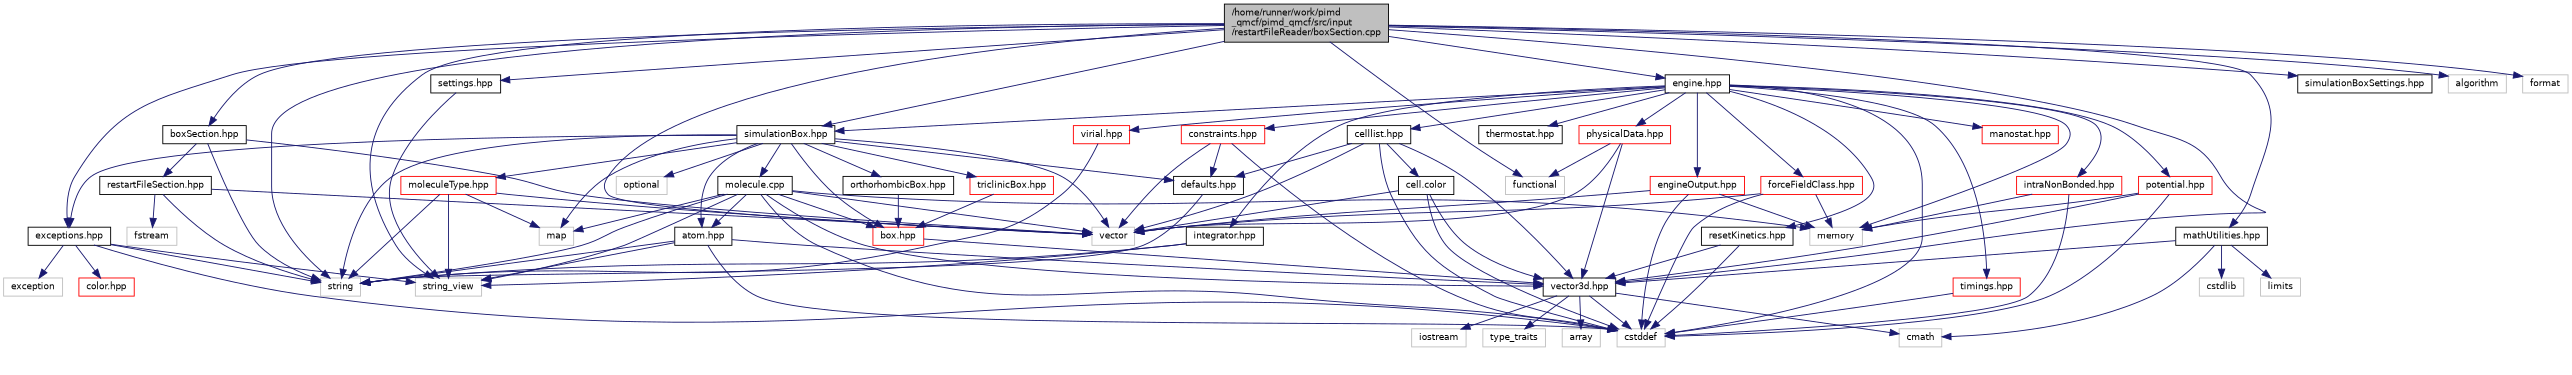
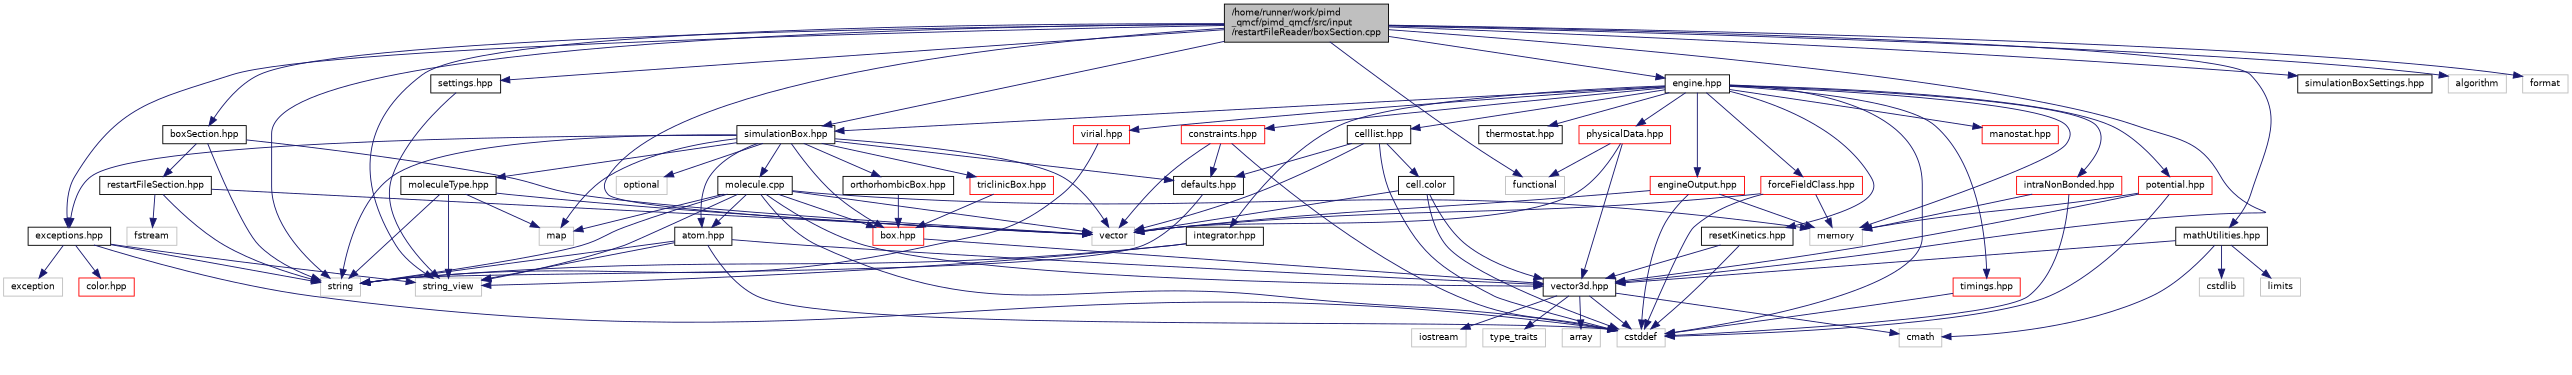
node "moleculeType.hpp": color red -> black
edge "celllist.hpp" -> "vector3d.hpp": removed
